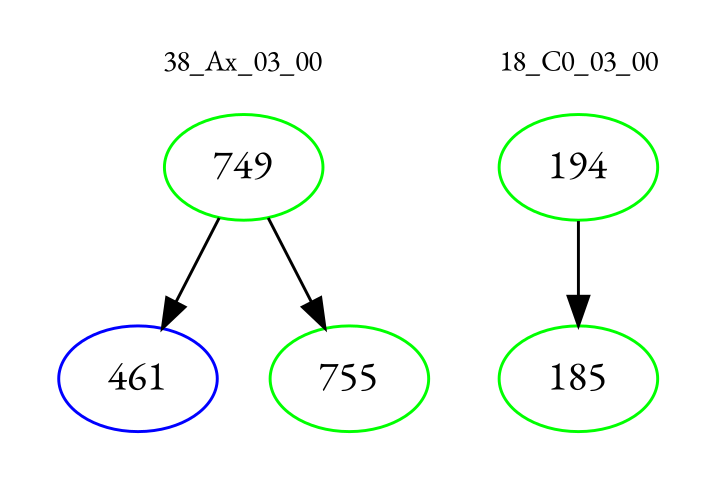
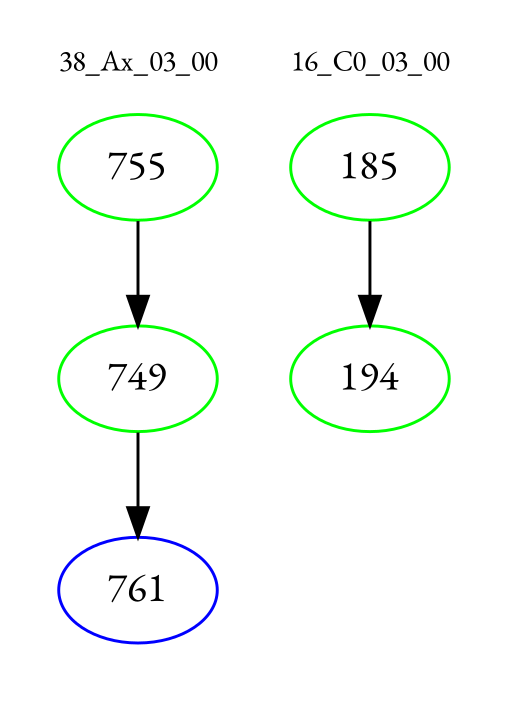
cluster "18_C0_03_00": label "18_C0_03_00" -> "16_C0_03_00"
edge "194" -> "185": reversed
edge "749" -> "755": reversed
node "461": label "461" -> "761"
